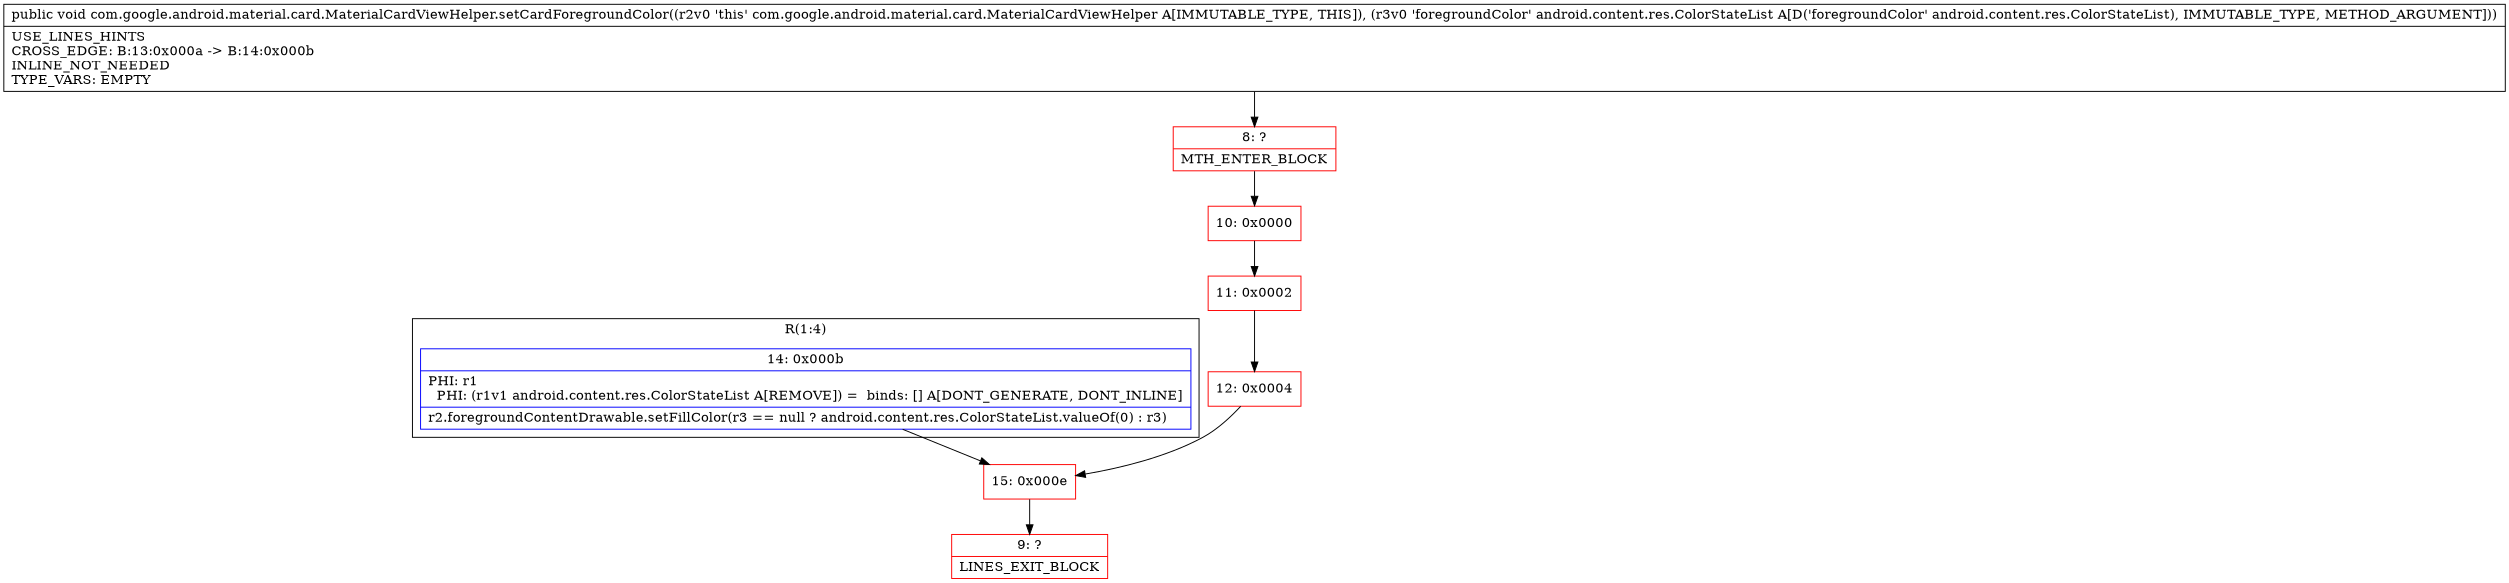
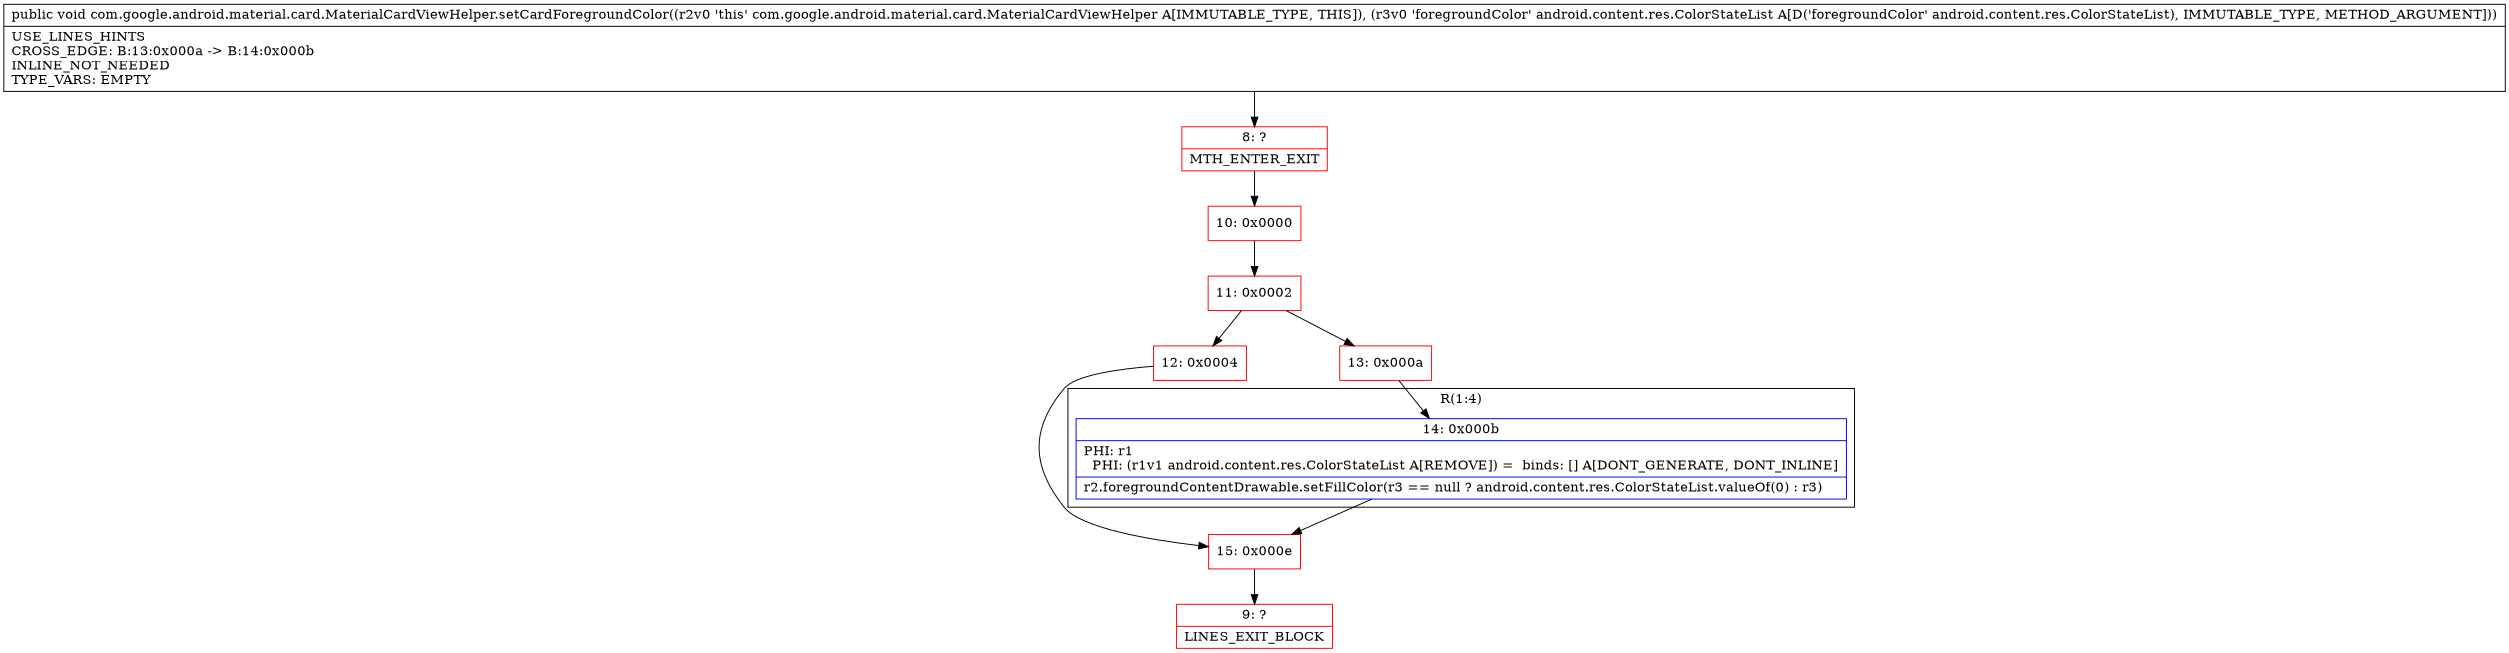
node "8: ?": text "MTH_ENTER_BLOCK" -> "MTH_ENTER_EXIT"
node "13: 0x000a": added
